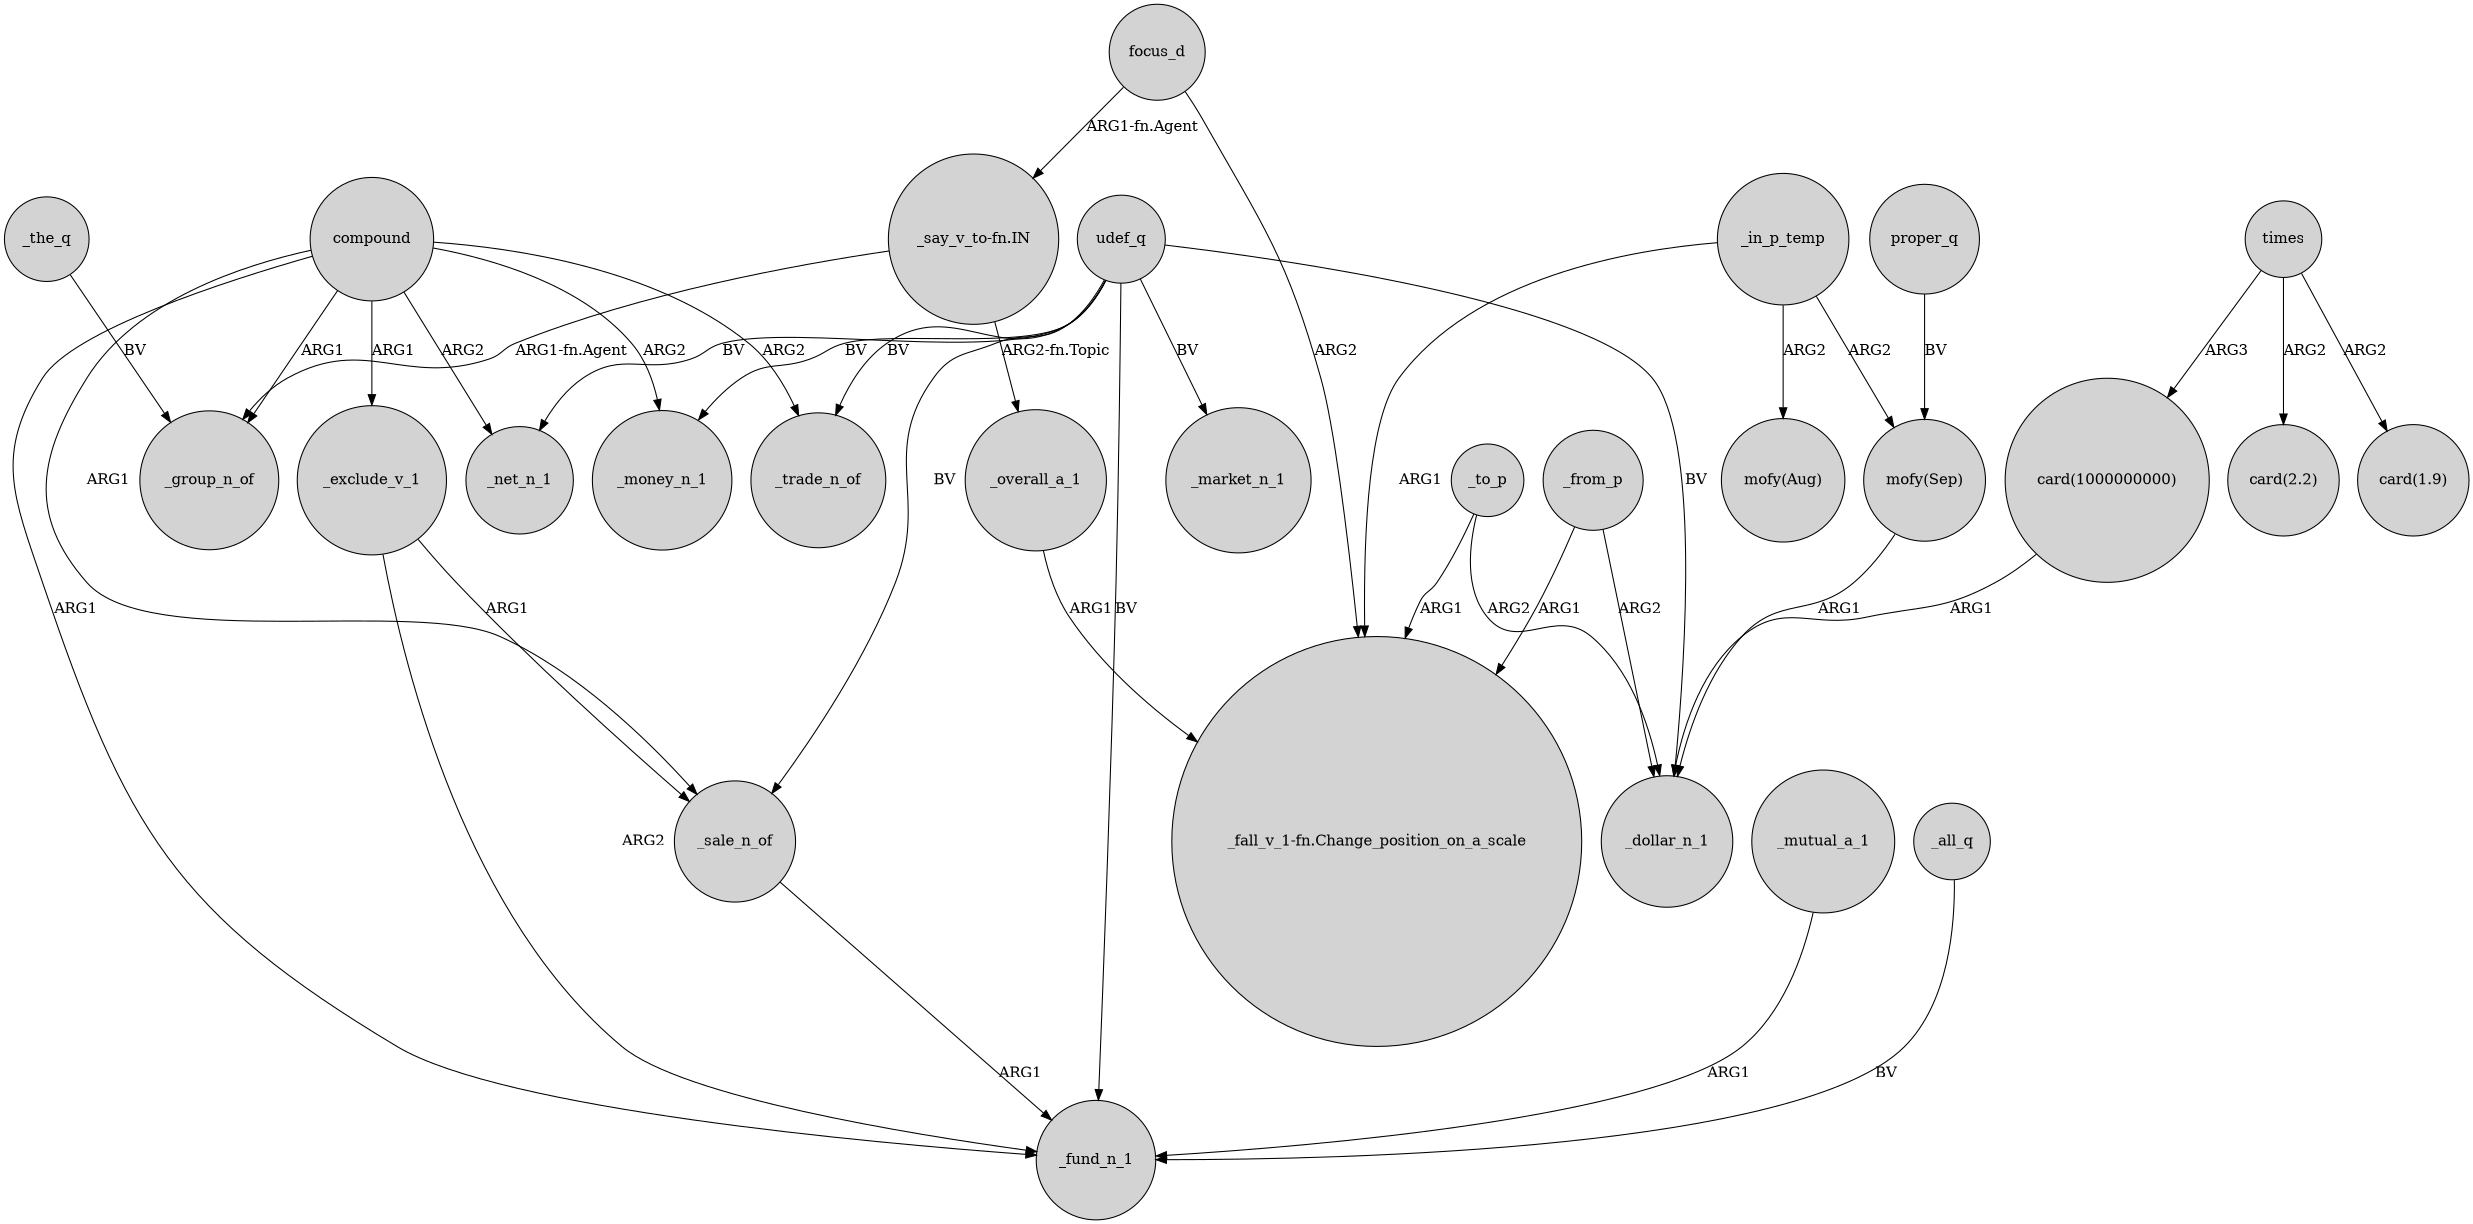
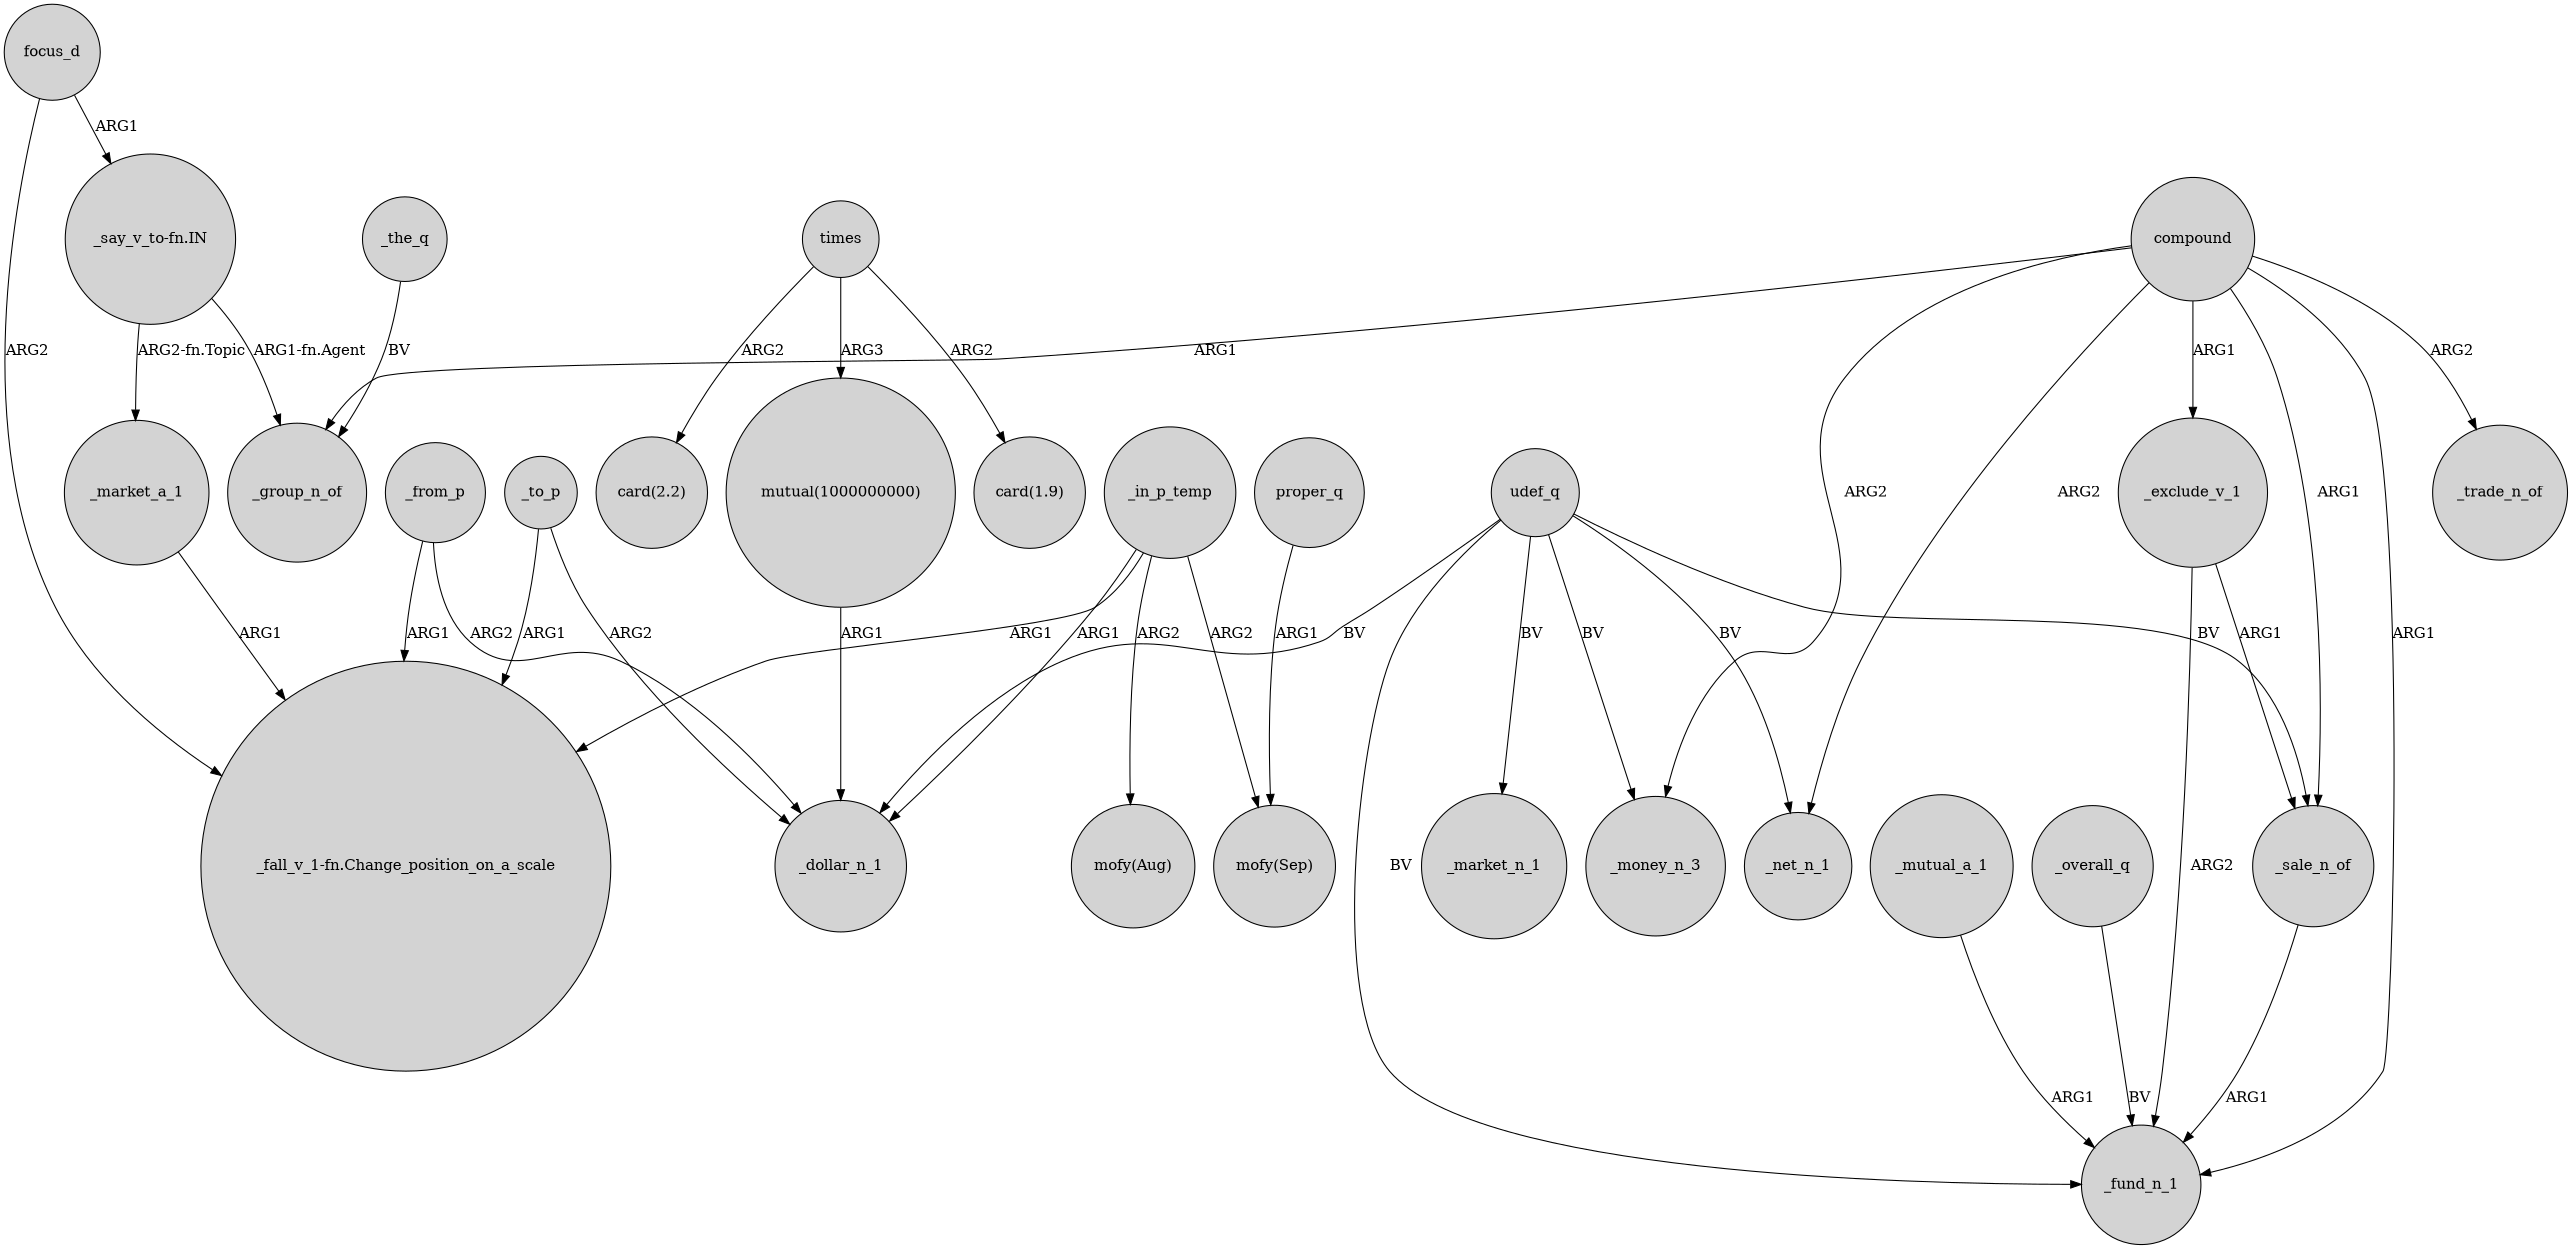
edge "focus_d" -> "_say_v_to-fn.IN": label "ARG1-fn.Agent" -> "ARG1"
edge "udef_q" -> "_trade_n_of": removed, label "BV"
edge "proper_q" -> "mofy(Sep)": label "BV" -> "ARG1"
node "_money_n_1": label "_money_n_1" -> "_money_n_3"
node "_overall_a_1": label "_overall_a_1" -> "_market_a_1"
node "card(1000000000)": label "card(1000000000)" -> "mutual(1000000000)"
edge "mofy(Sep)" -> "_dollar_n_1": now "_in_p_temp" -> "_dollar_n_1"
node "_all_q": label "_all_q" -> "_overall_q"
